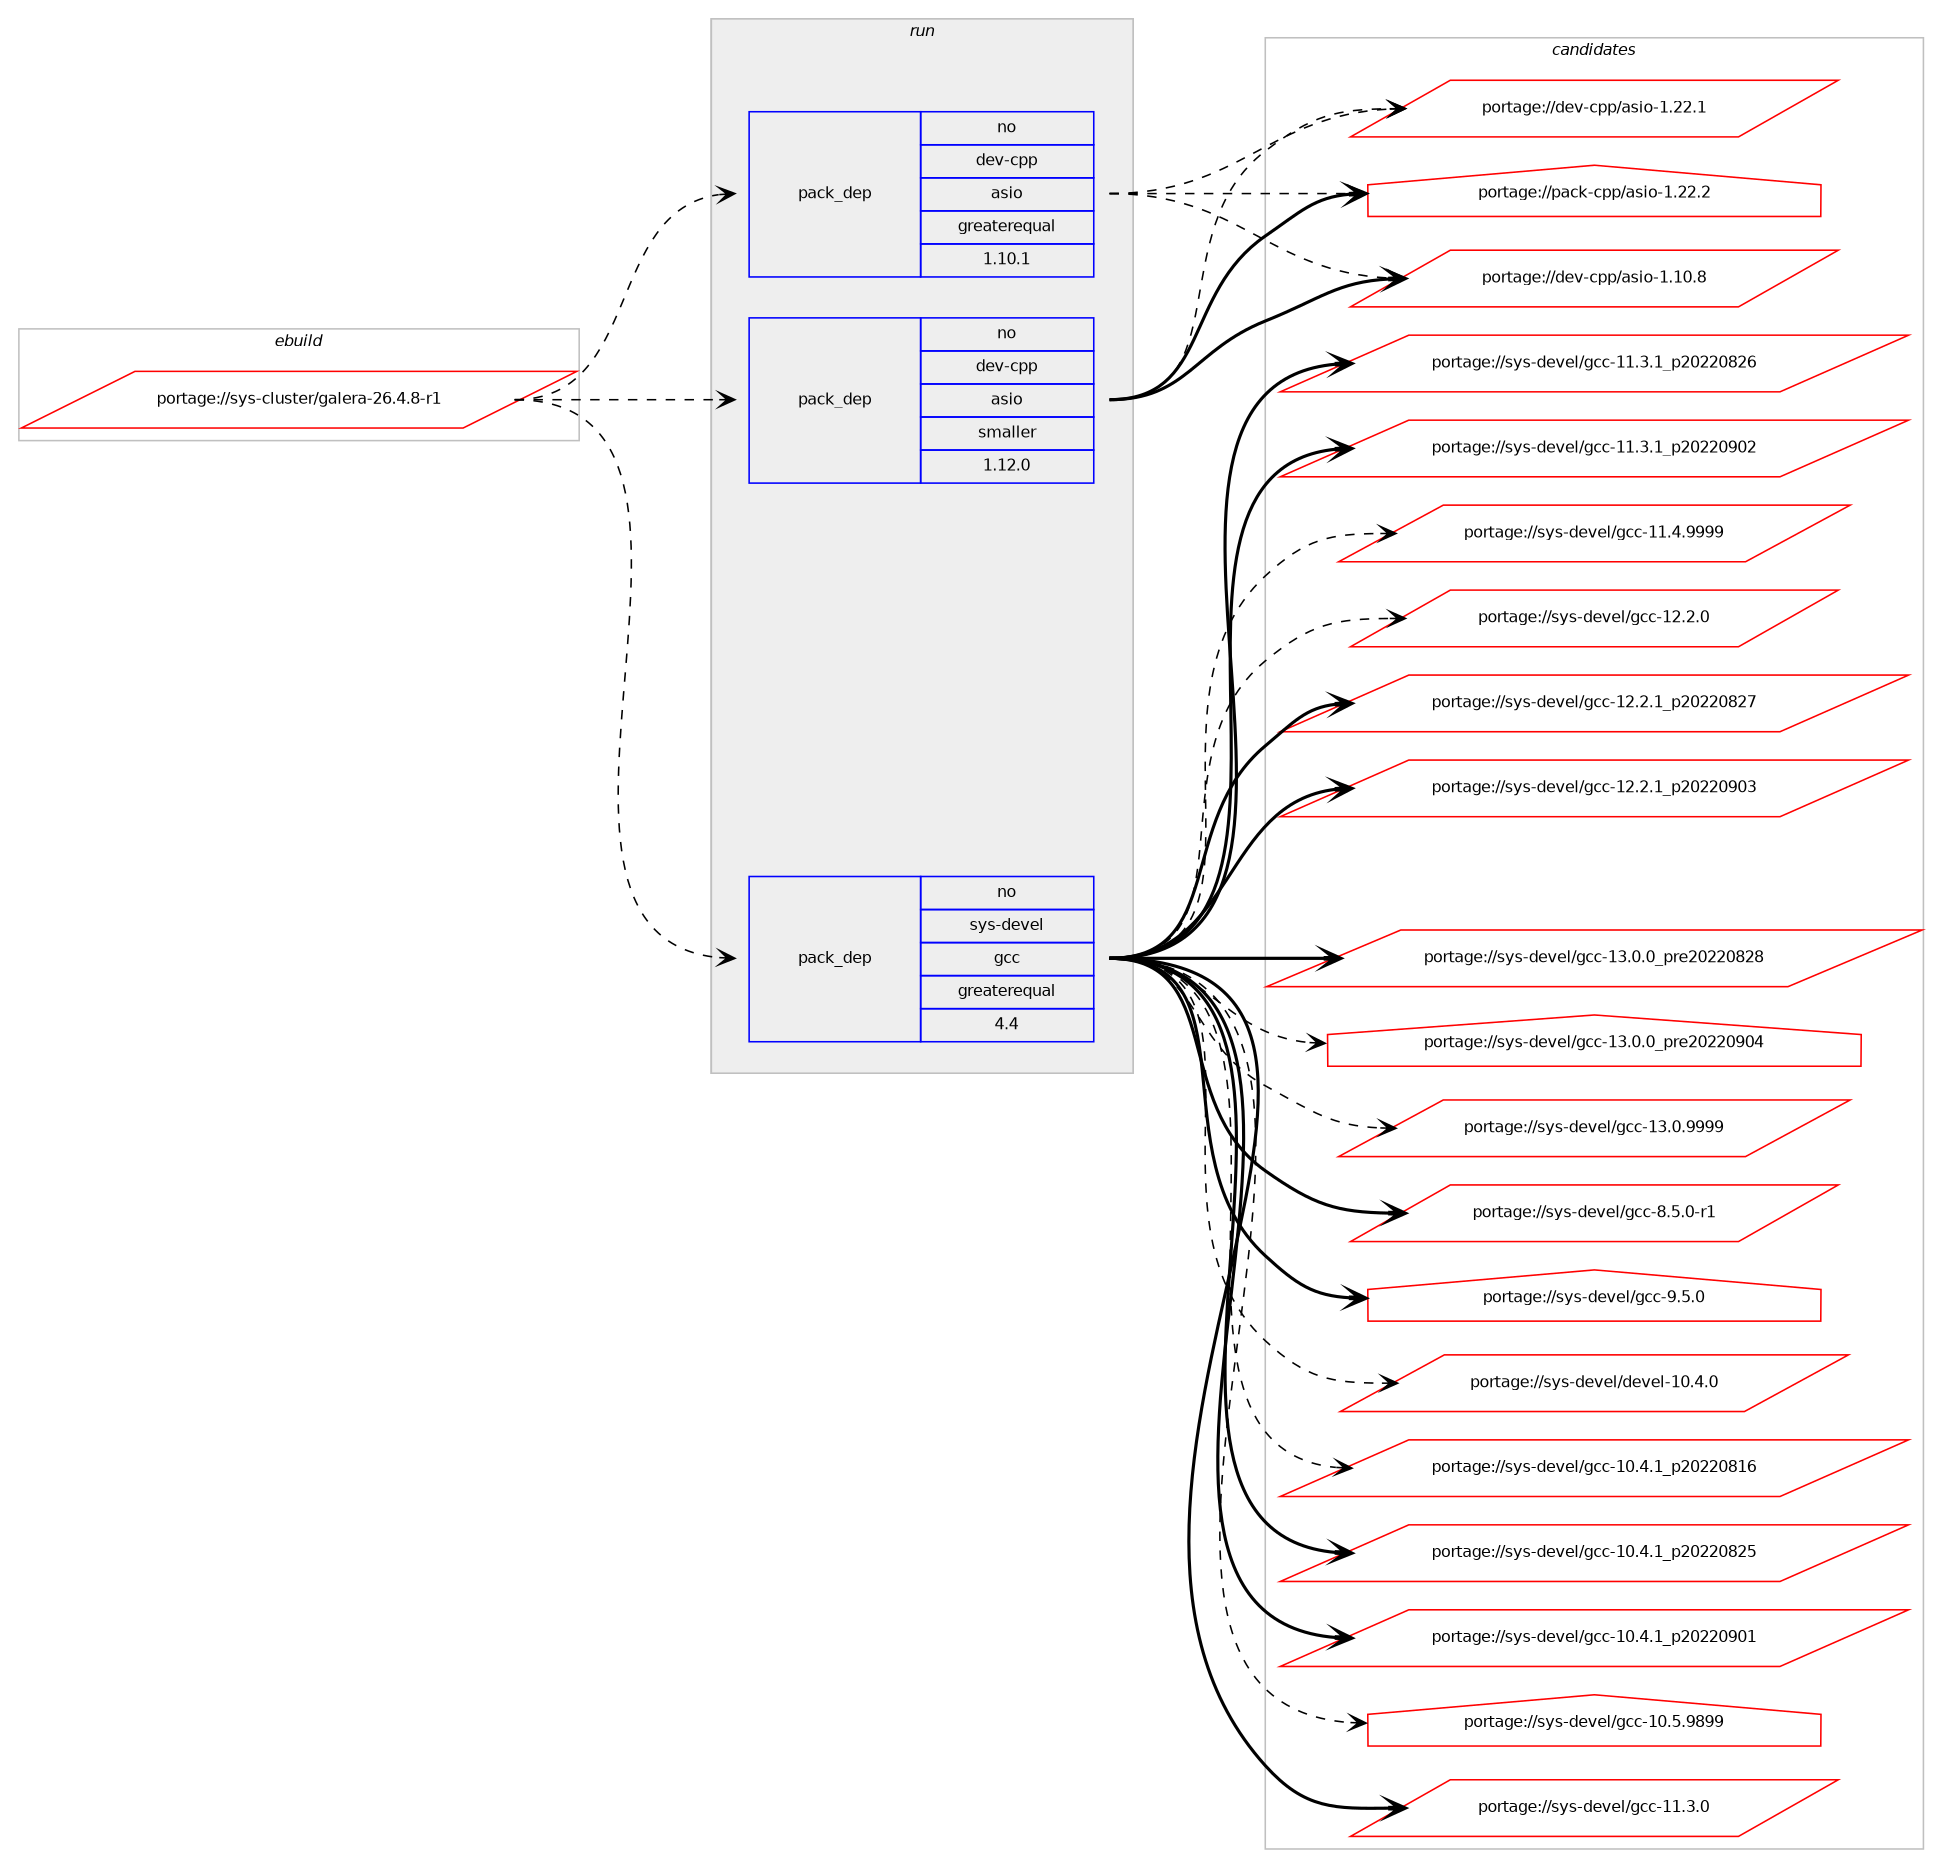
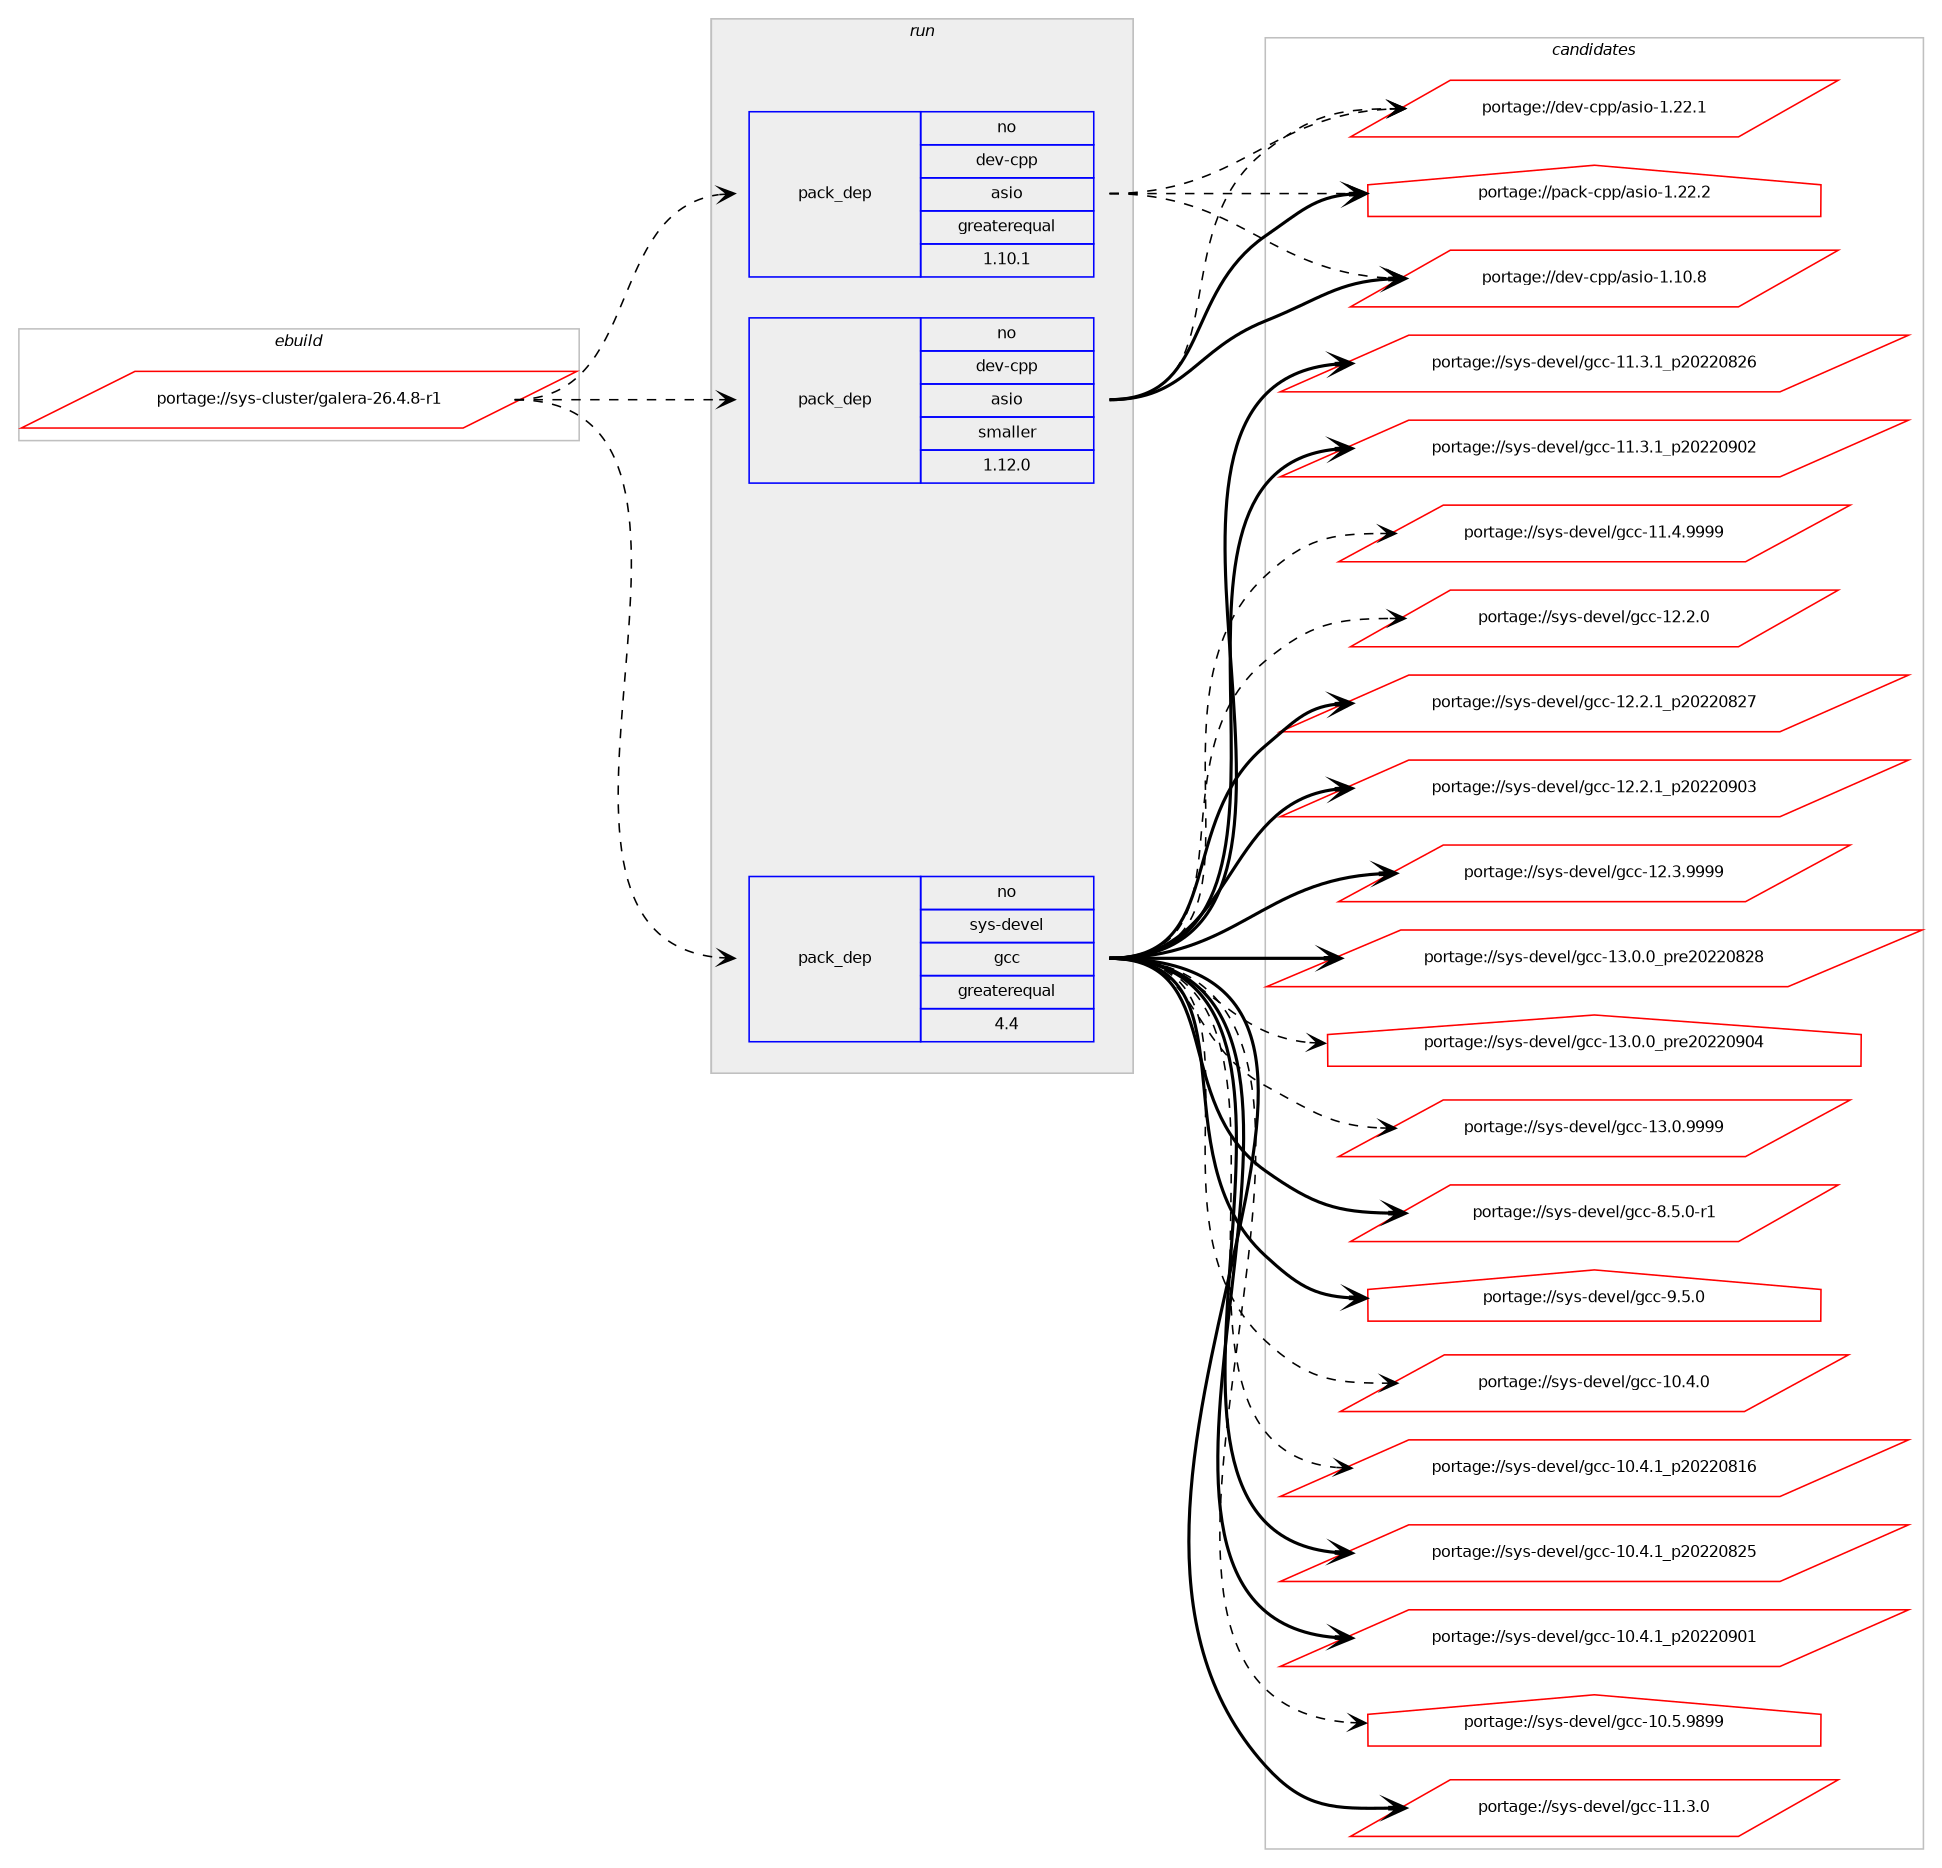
node "portage://sys-devel/gcc-12.3.9999": added
node "portage://sys-devel/devel-10.4.0": label "portage://sys-devel/devel-10.4.0" -> "portage://sys-devel/gcc-10.4.0"
